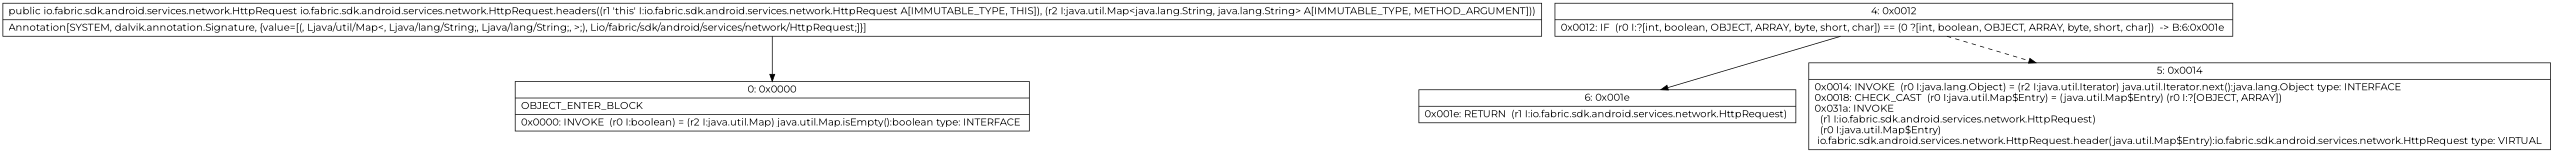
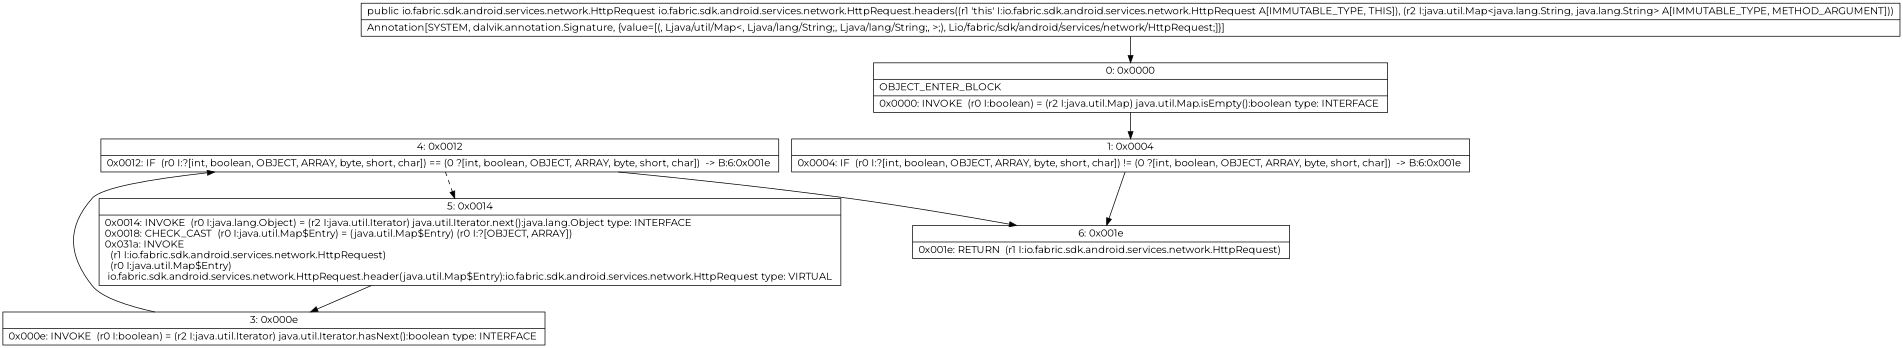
node "1: 0x0004": added
node "3: 0x000e": added
